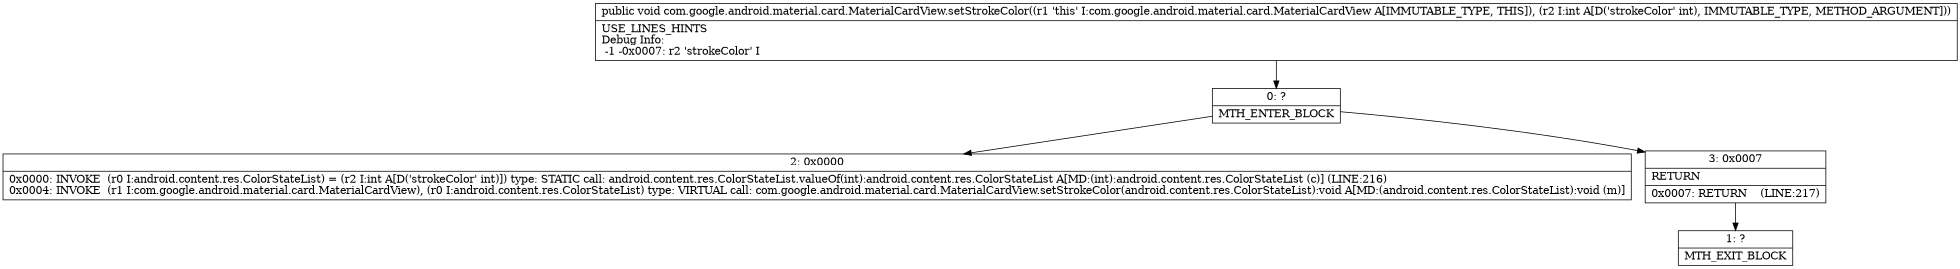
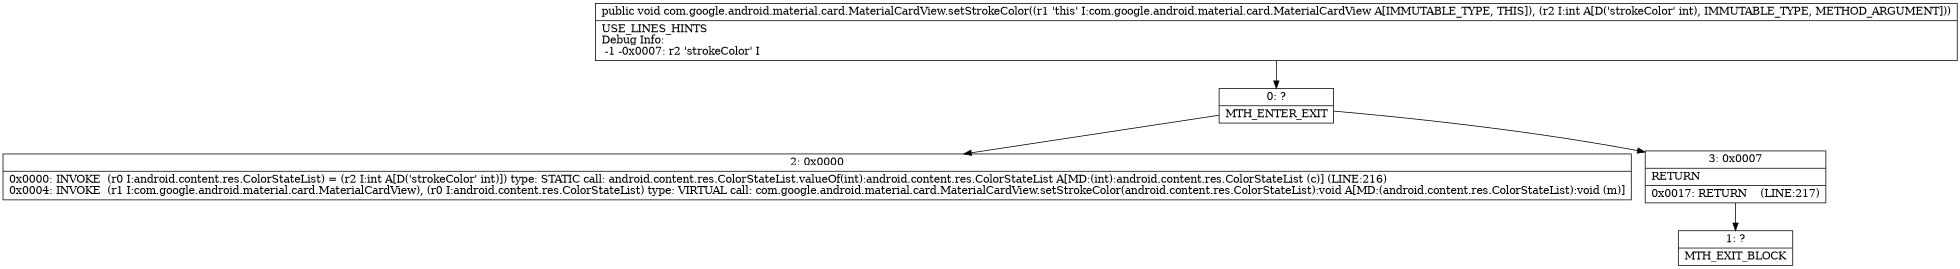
node "0: ?": text "MTH_ENTER_BLOCK" -> "MTH_ENTER_EXIT"
node "3: 0x0007": text "0x0007: RETURN    (LINE:217)" -> "0x0017: RETURN    (LINE:217)"
